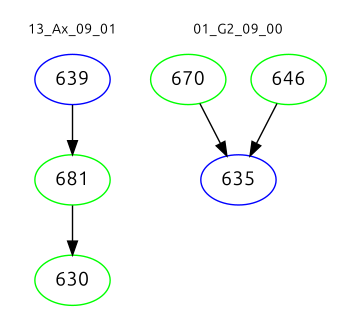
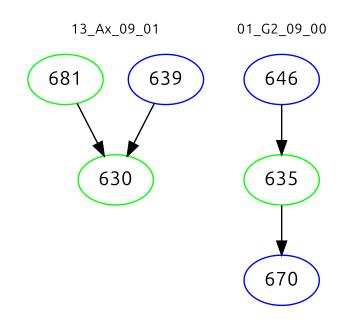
node "670": color green -> blue
node "646": color green -> blue
edge "639" -> "681": now "639" -> "630"
edge "670" -> "635": reversed
node "635": color blue -> green
